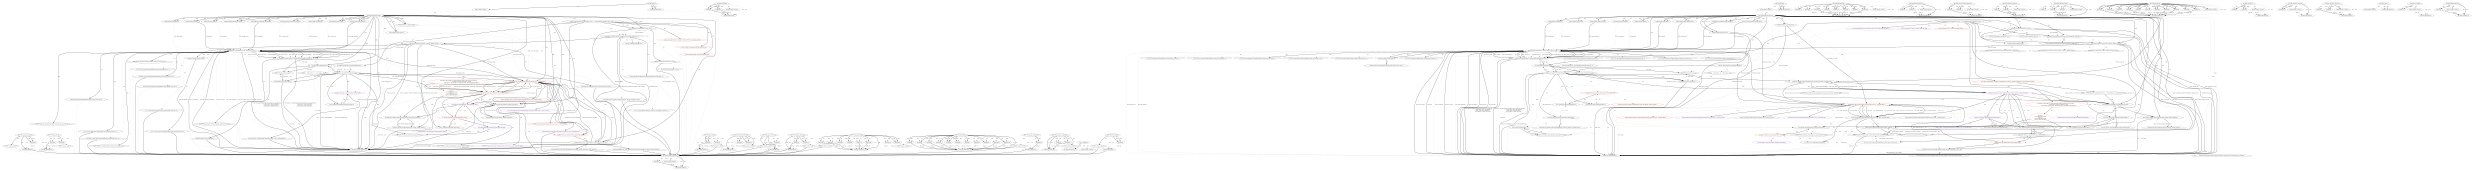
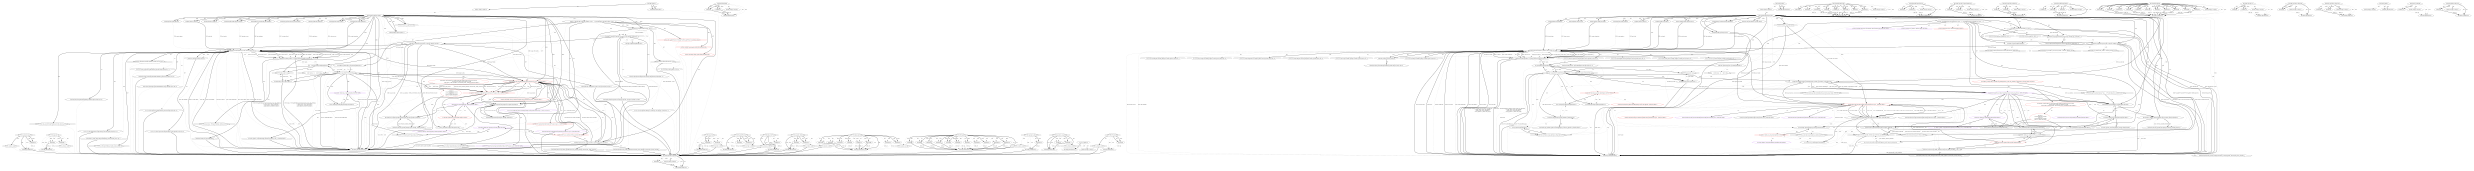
edge "<(<operator>.fieldAccess,::CloseHandle)<SUB>27</SUB>>" -> "<(<operator>.fieldAccess,::GetCurrentProcess)<SUB>24</SUB>>": now "<(GetCurrentProcess,::GetCurrentProcess())<SUB>24</SUB>>" -> "<(<operator>.fieldAccess,::GetCurrentProcess)<SUB>24</SUB>>"
